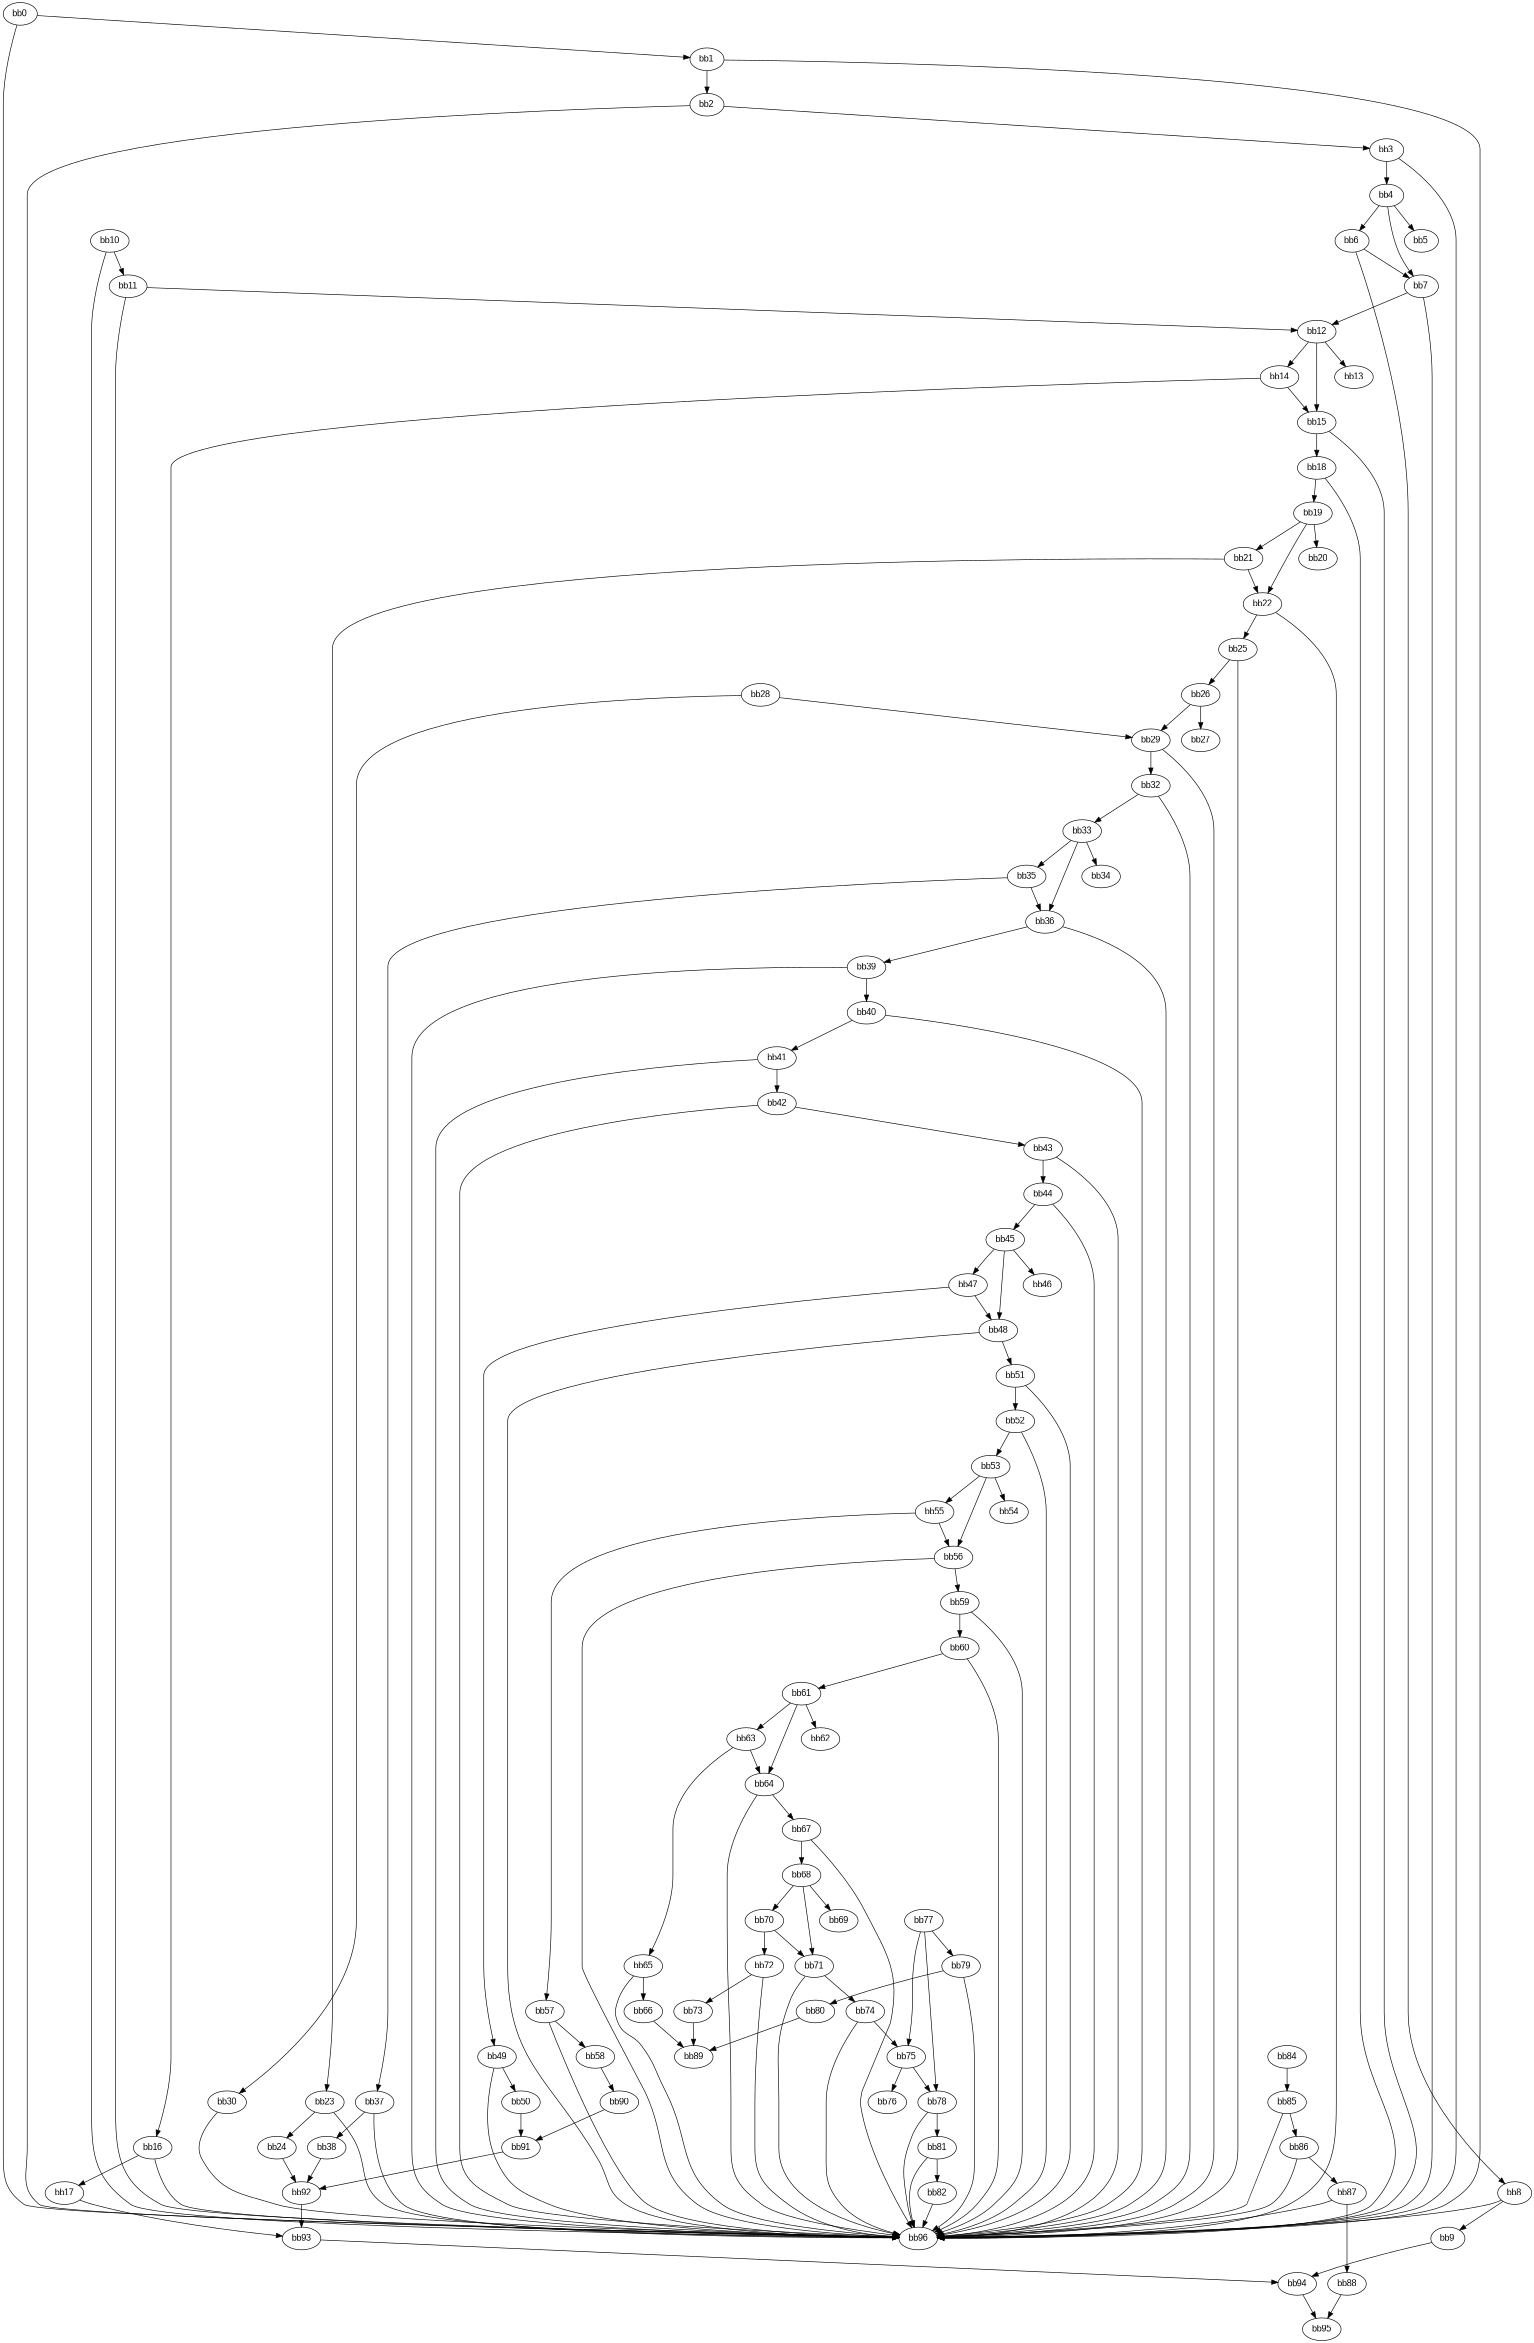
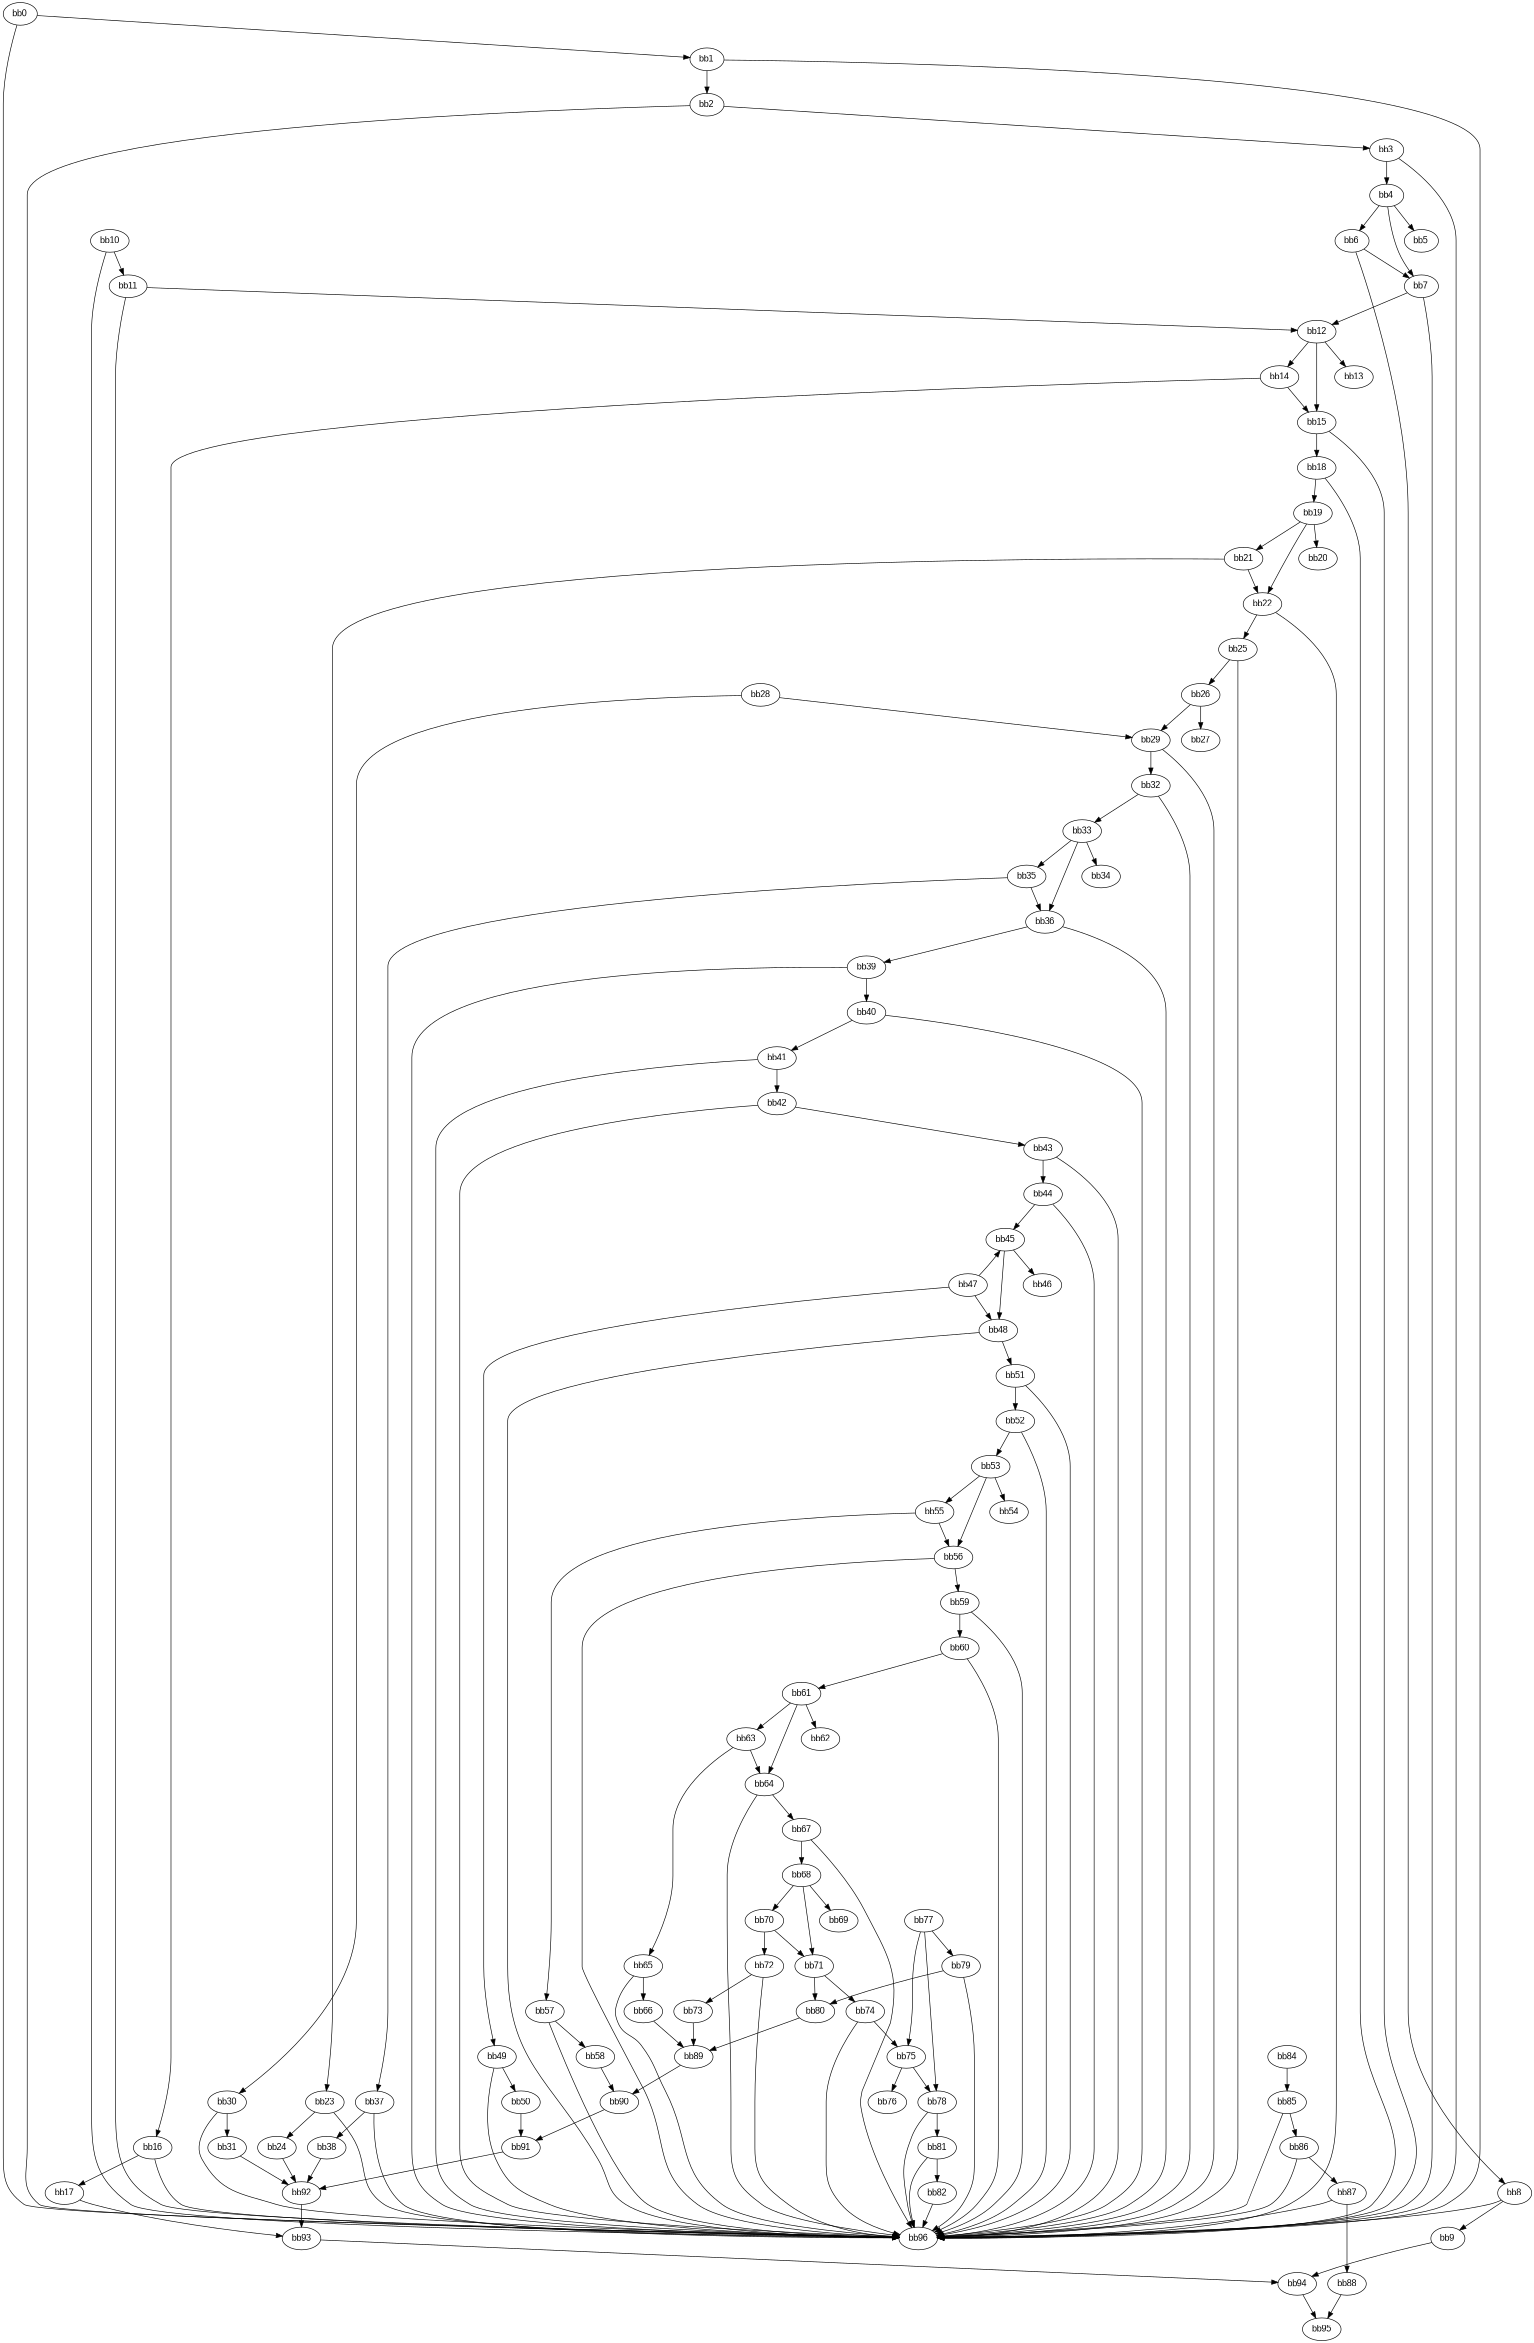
edge "bb45" -> "bb47": reversed
edge "bb89" -> "bb90": added
edge "bb71" -> "bb96": now "bb71" -> "bb80"
node "bb31": added
